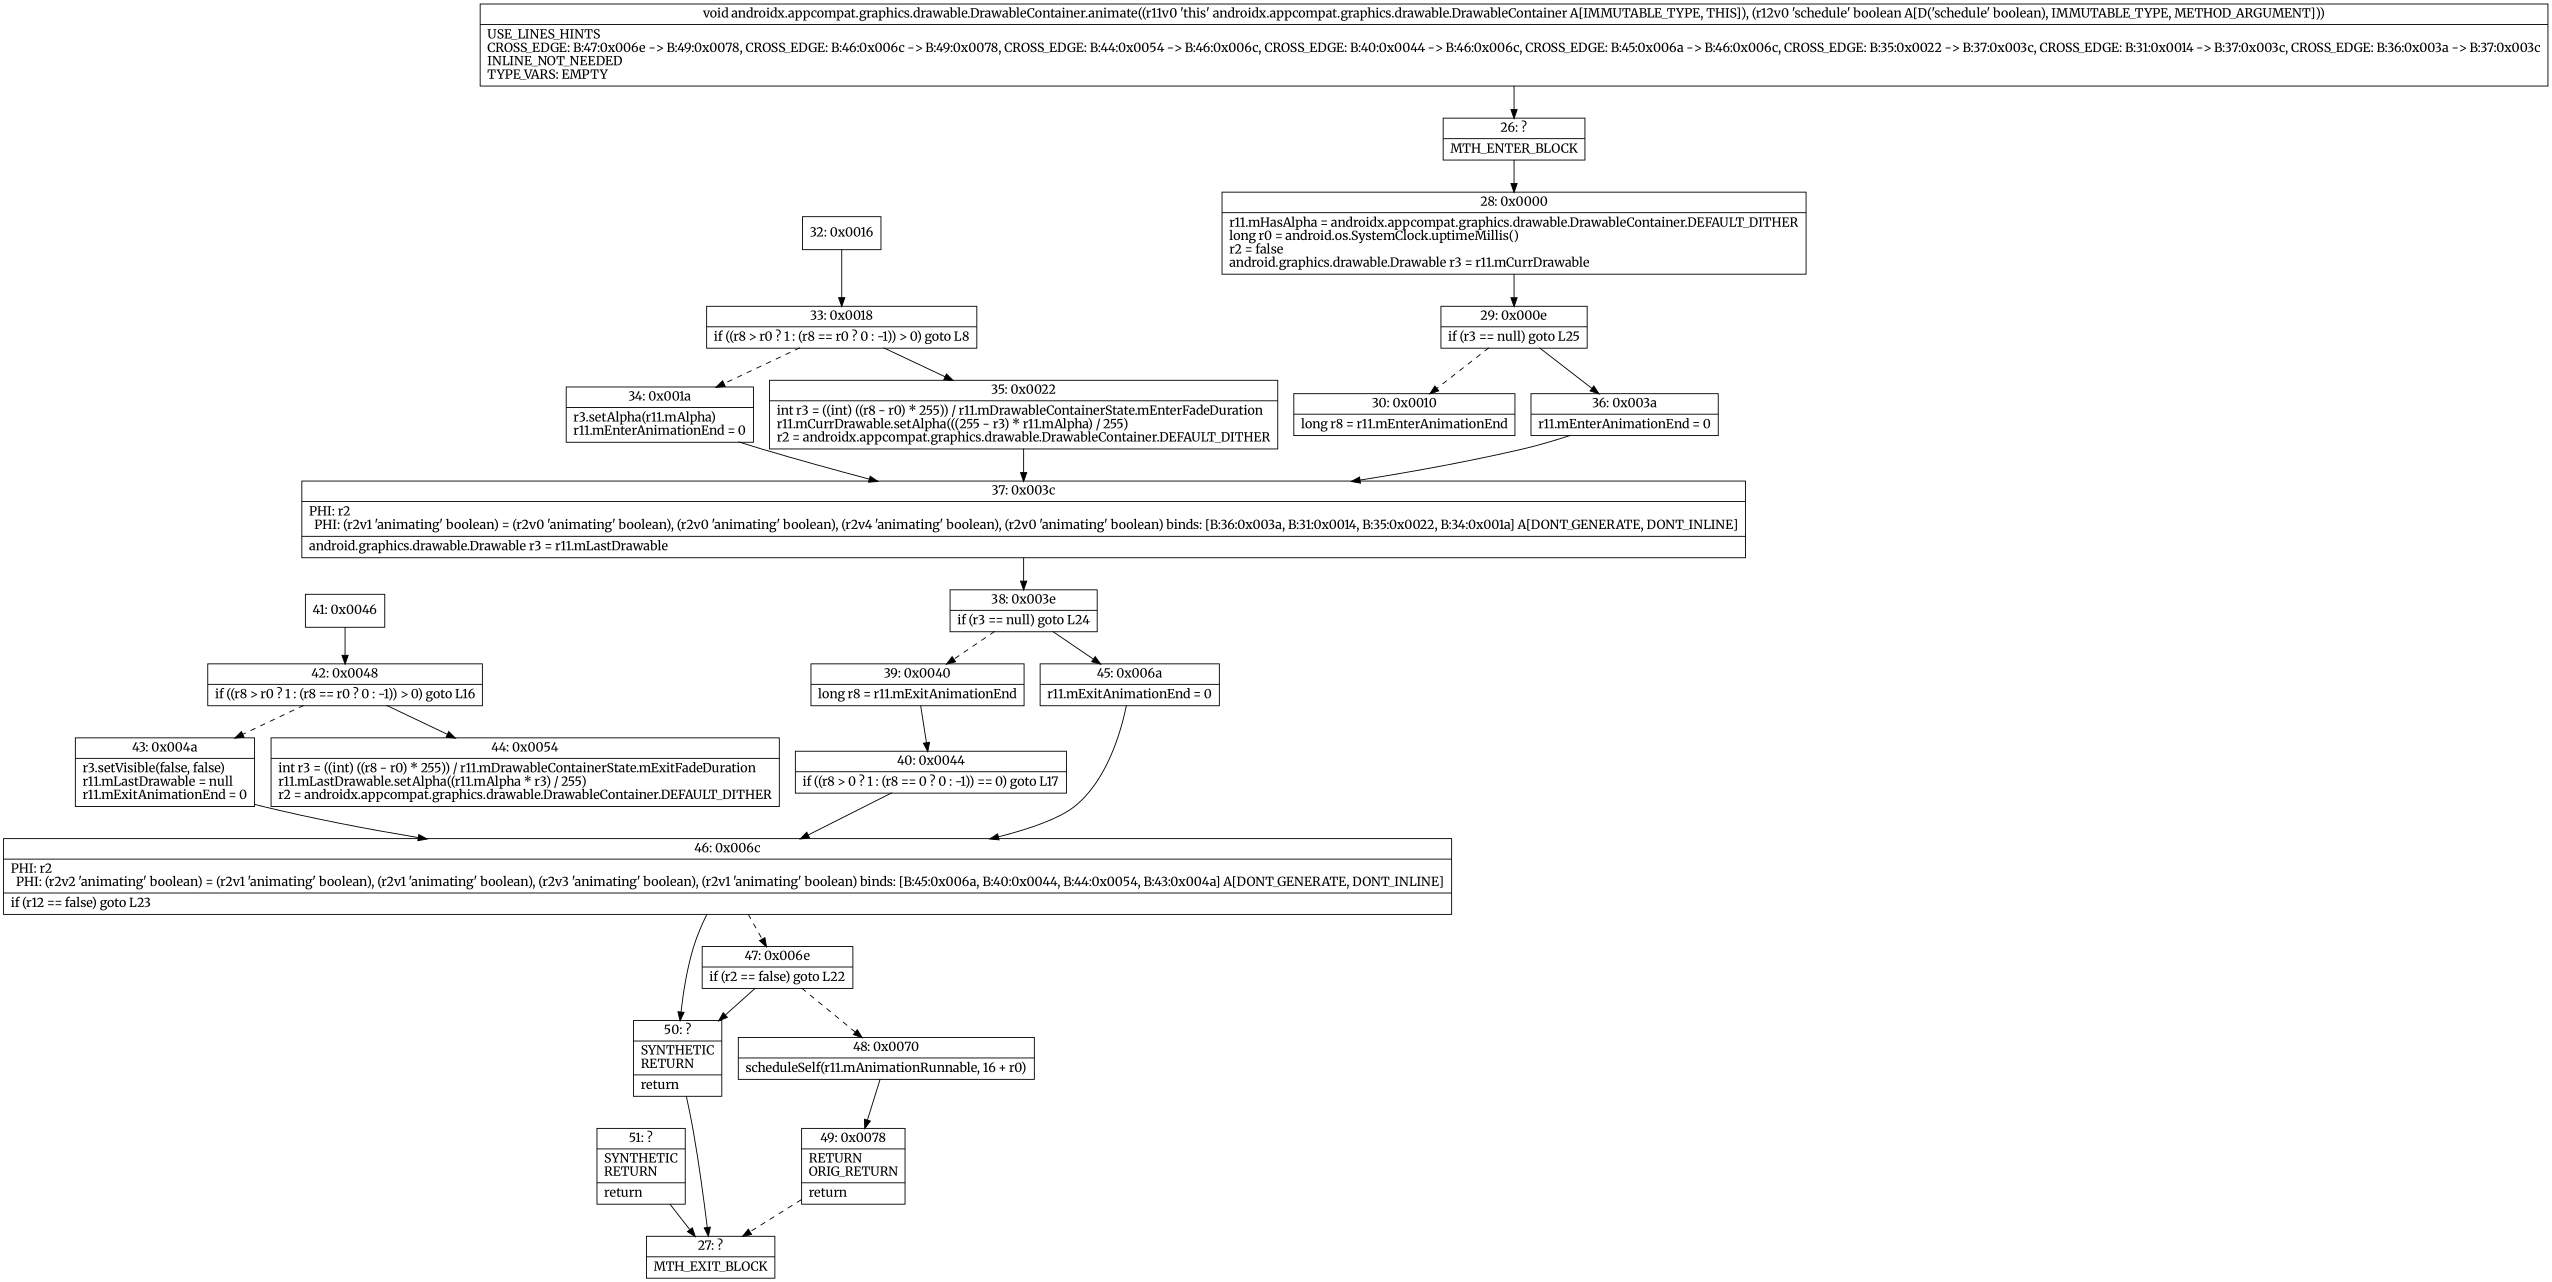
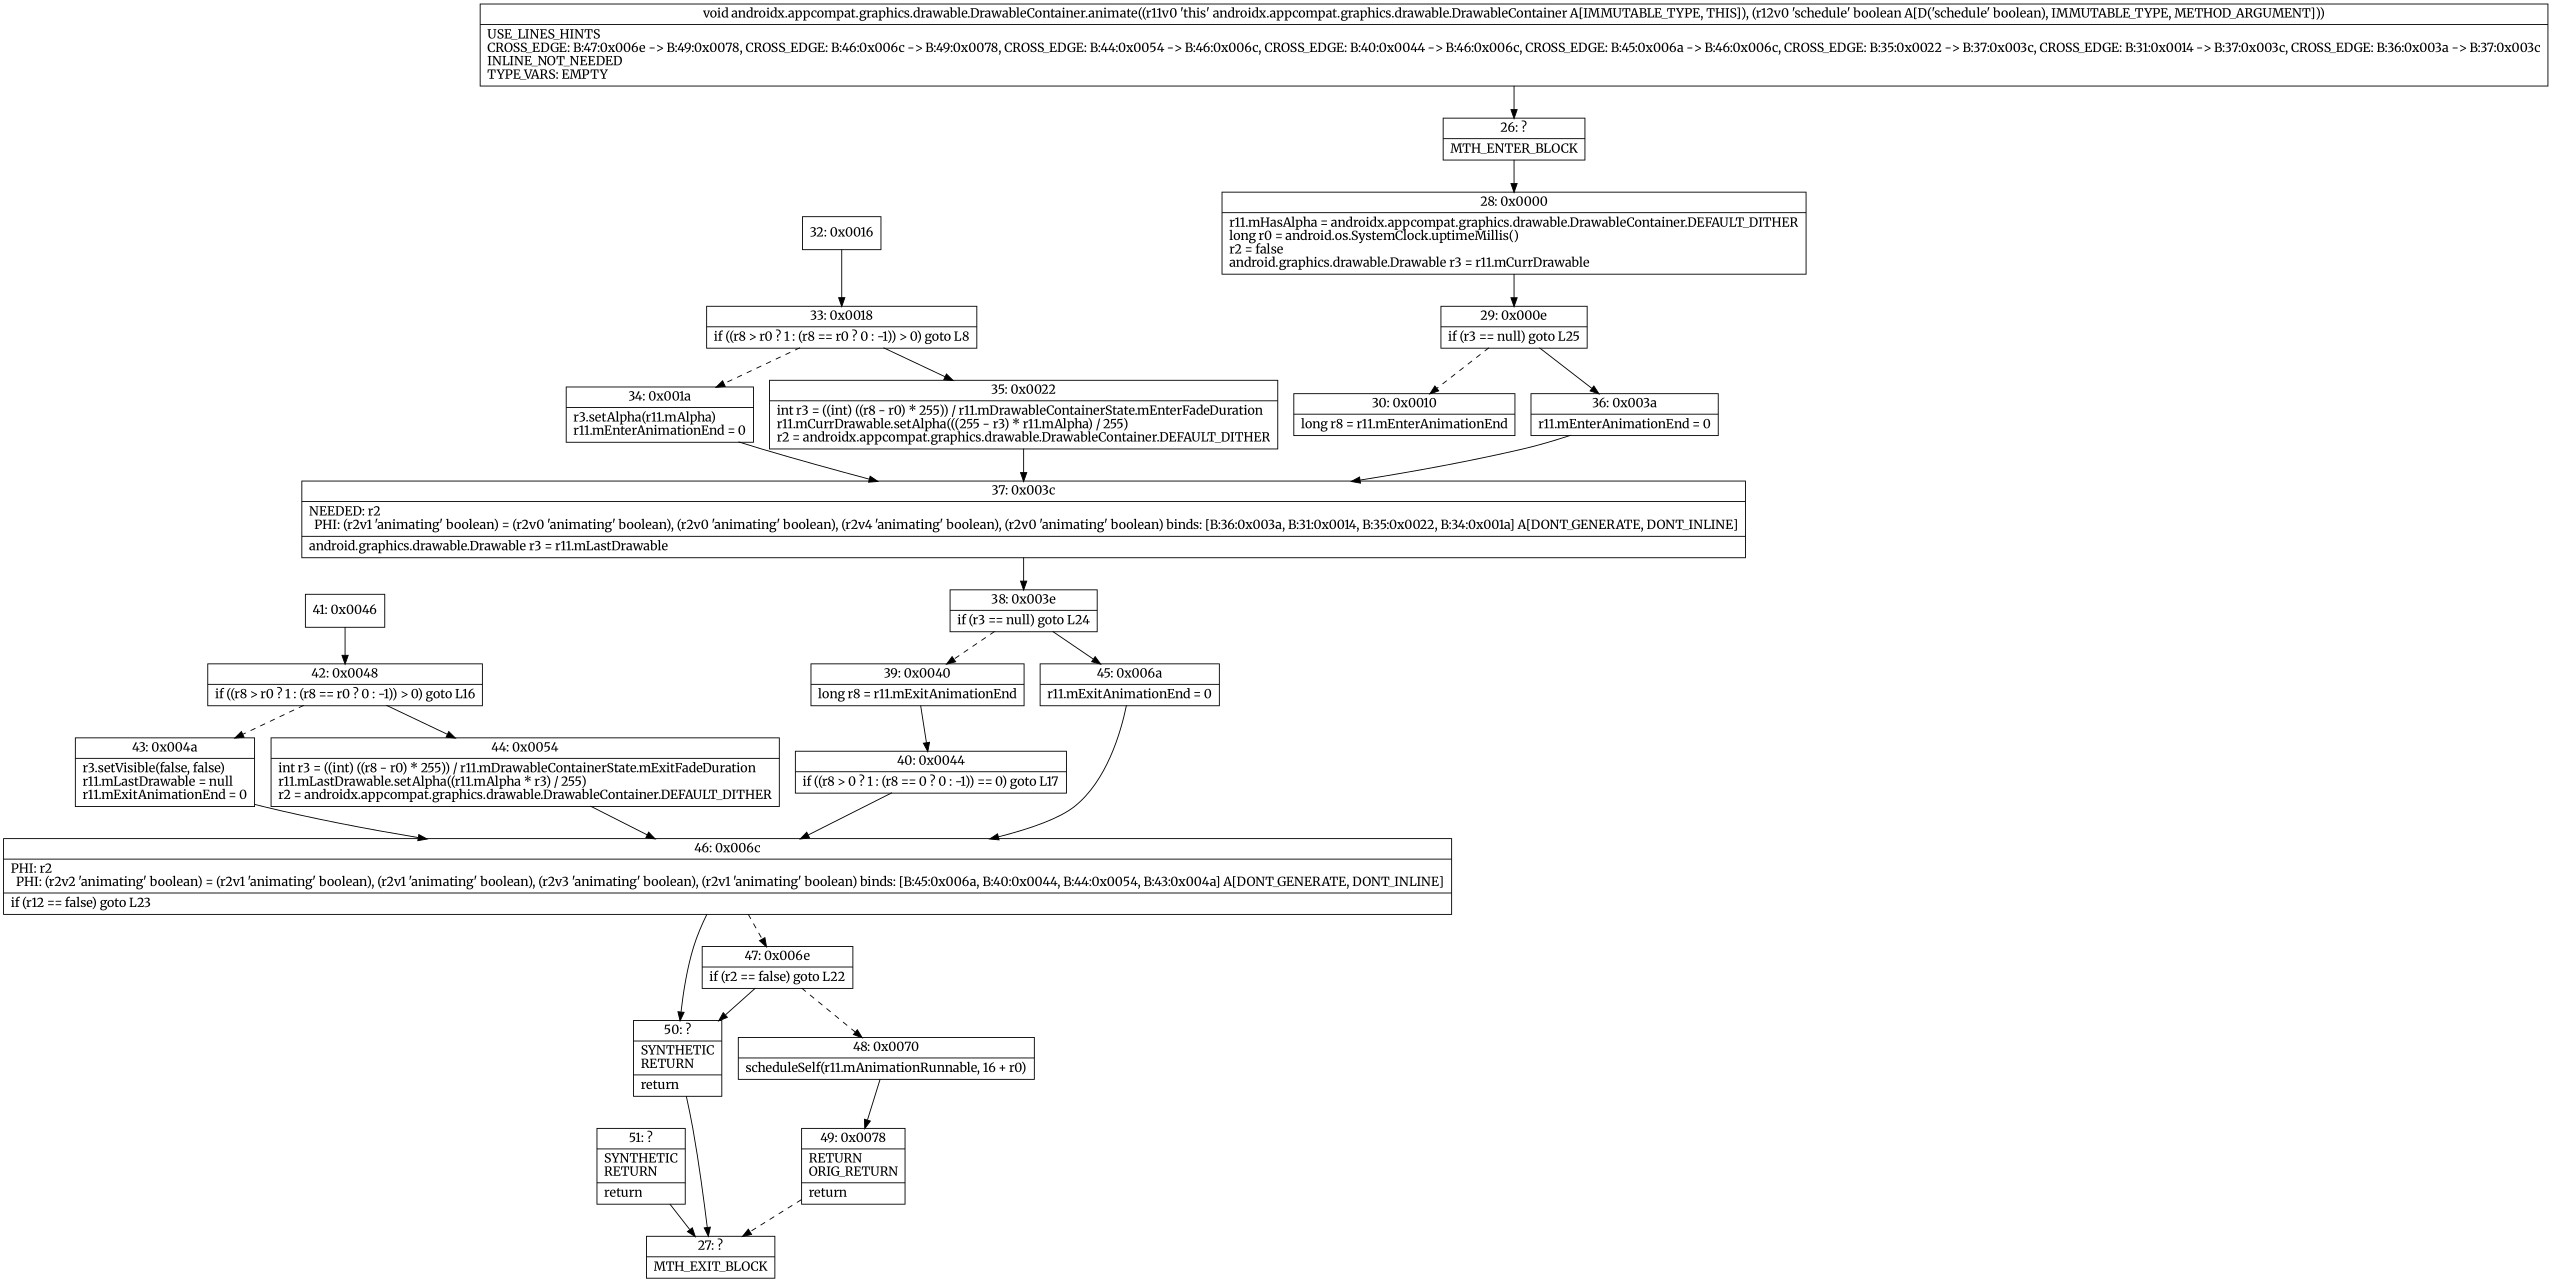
node "37: 0x003c": text "PHI: r2" -> "NEEDED: r2"
edge "44: 0x0054" -> "46: 0x006c": added
